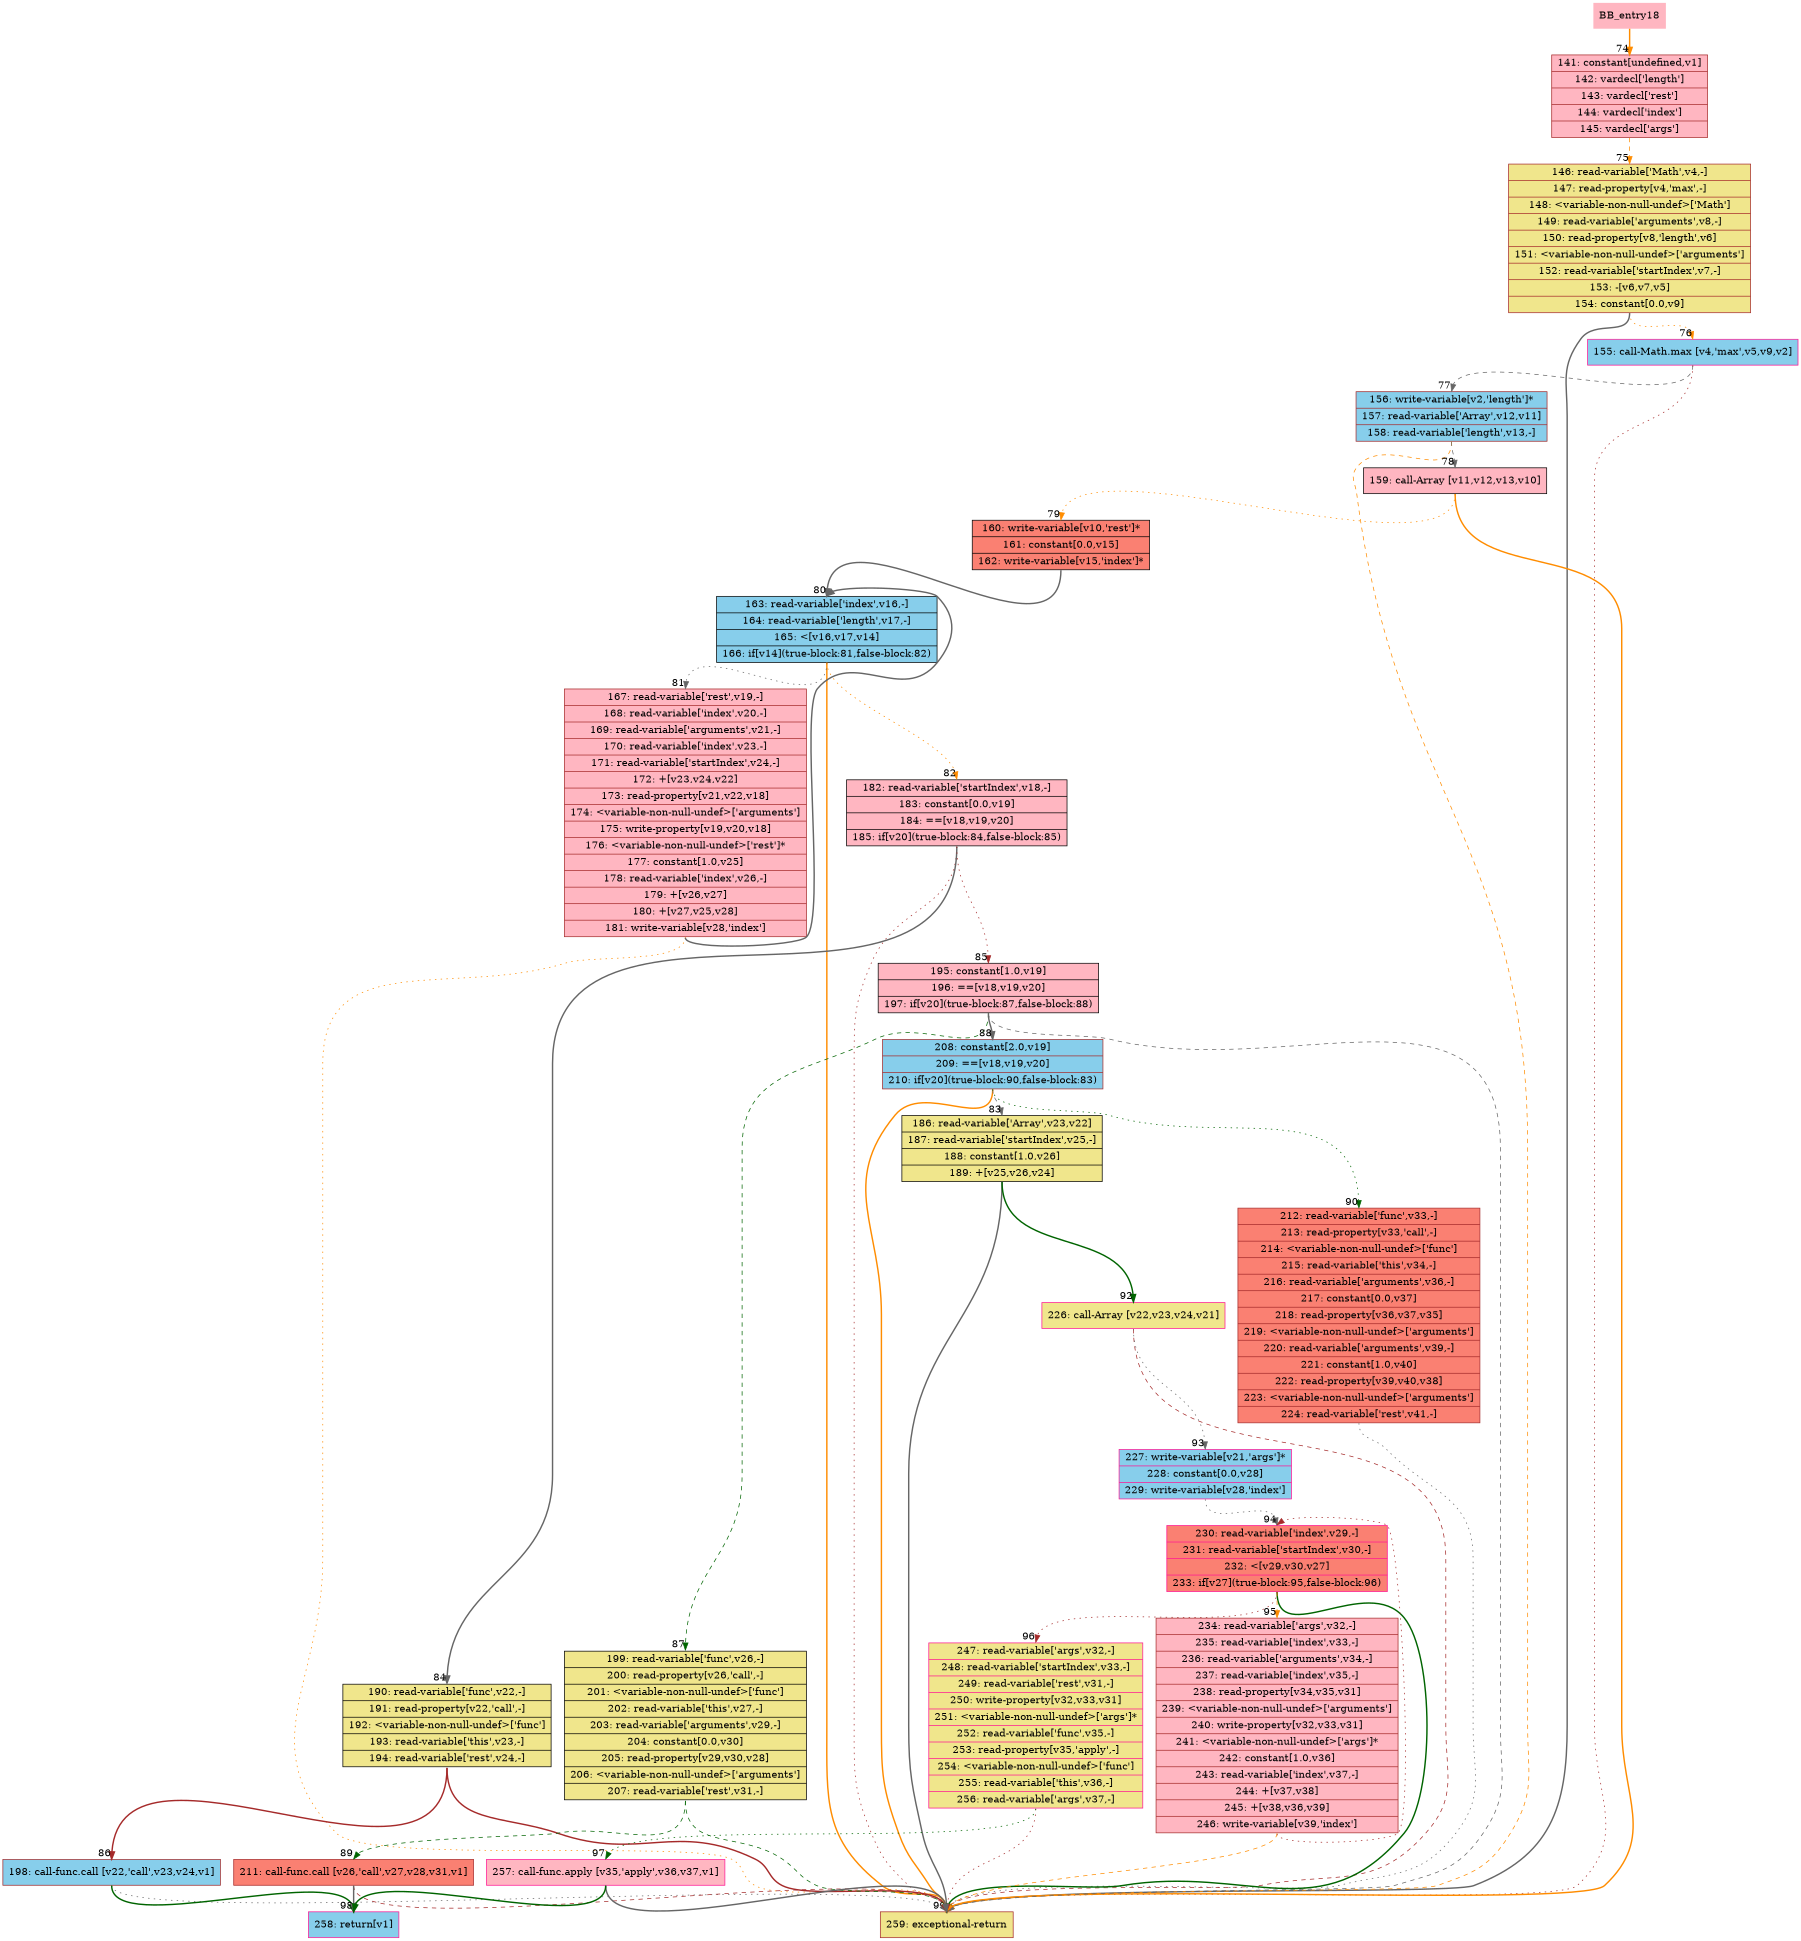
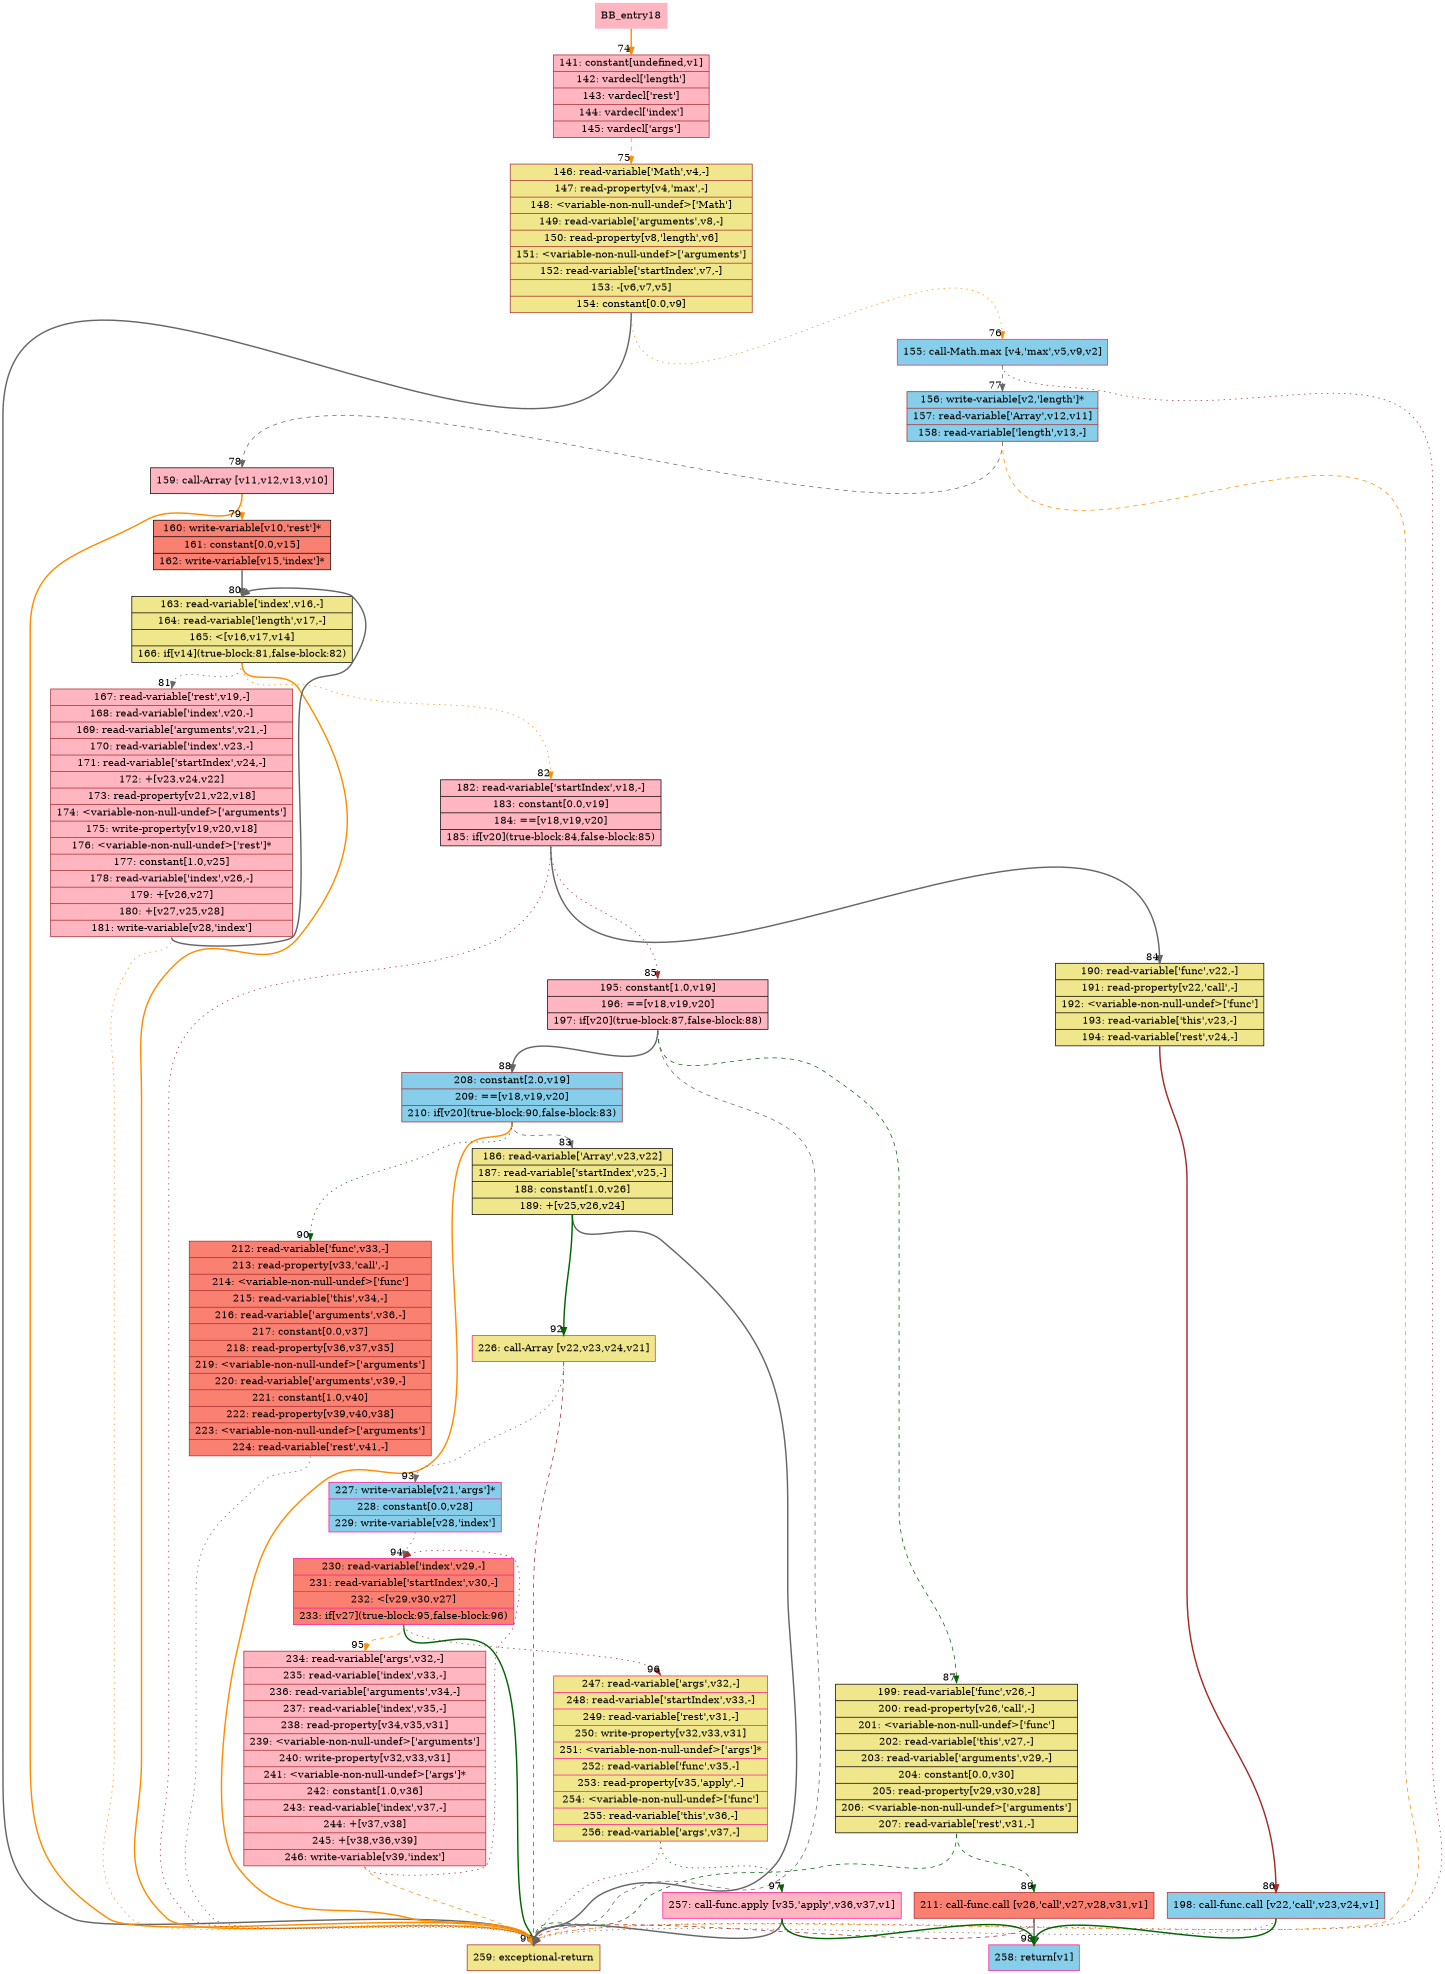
node "163: read-variable['index',v16,-]": fillcolor skyblue -> khaki
edge "190: read-variable['func',v22,-]" -> "259: exceptional-return": removed
